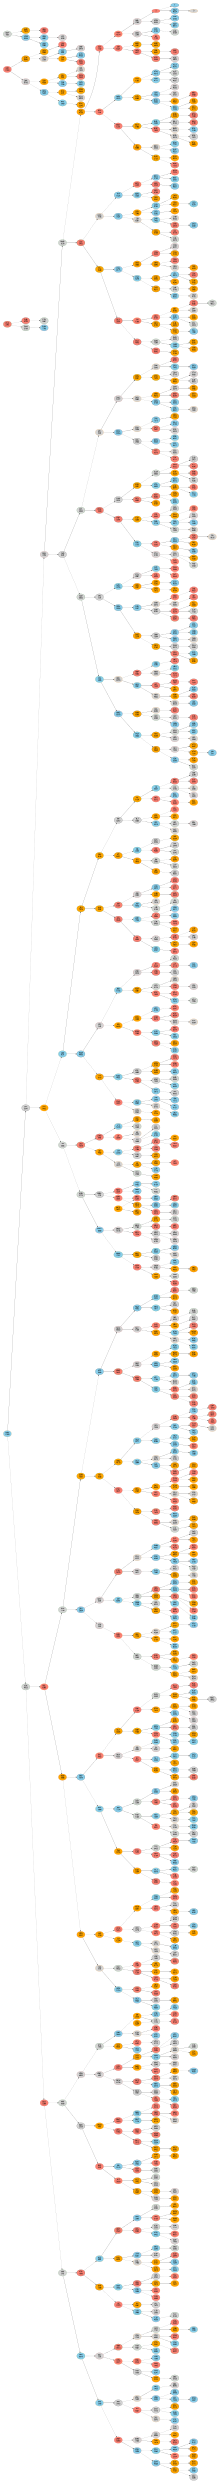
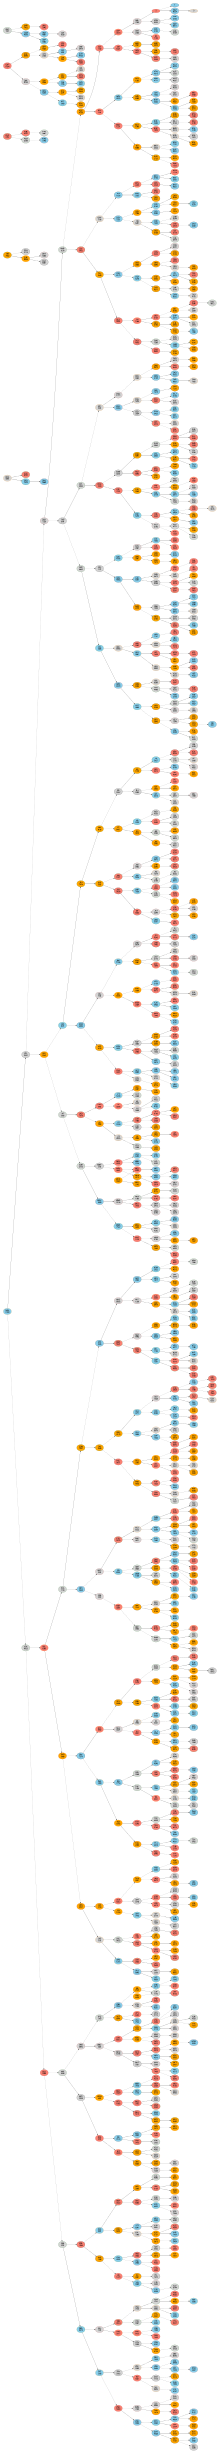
node "DRS- 8341": removed
node "PJF- 7921": fillcolor orange -> salmon
node "XKP- 2860": fillcolor skyblue -> orange
